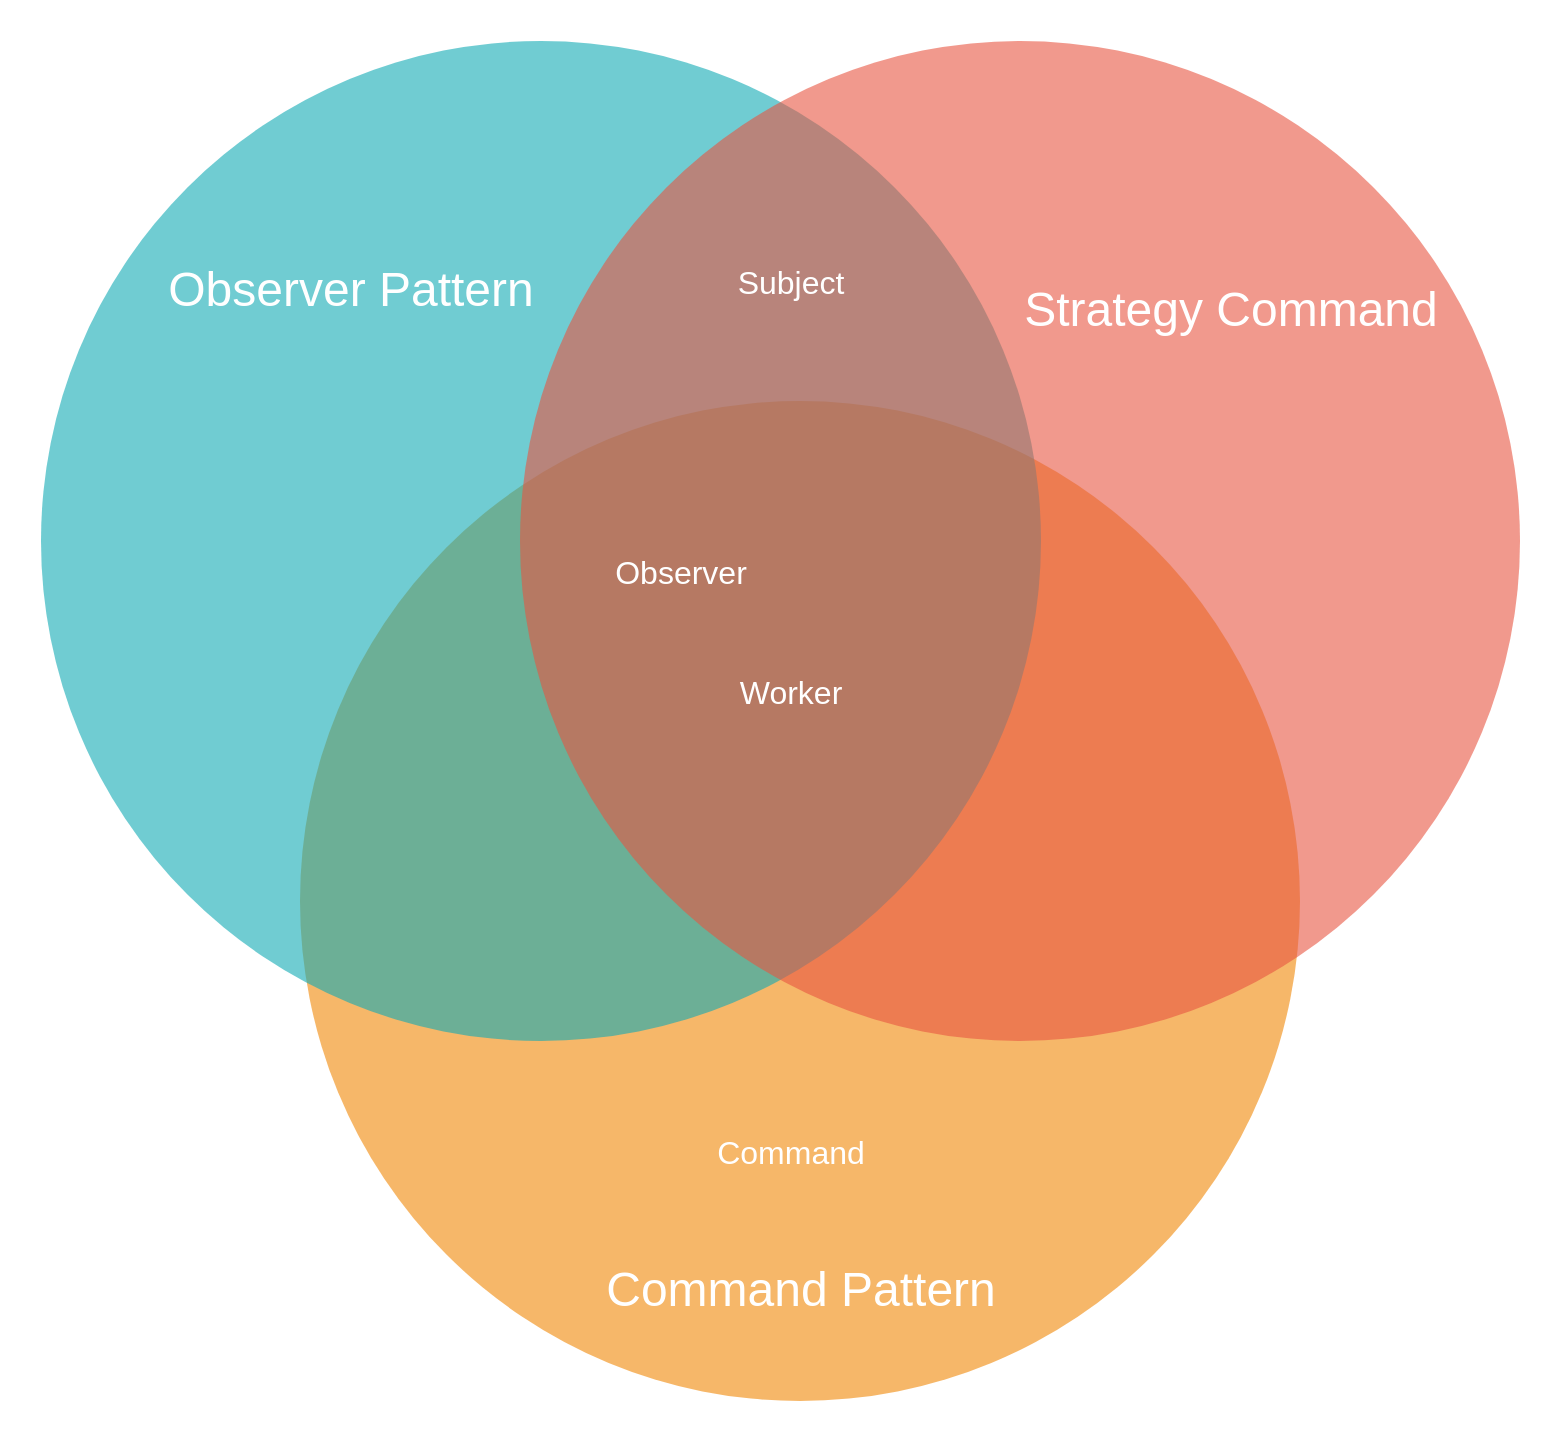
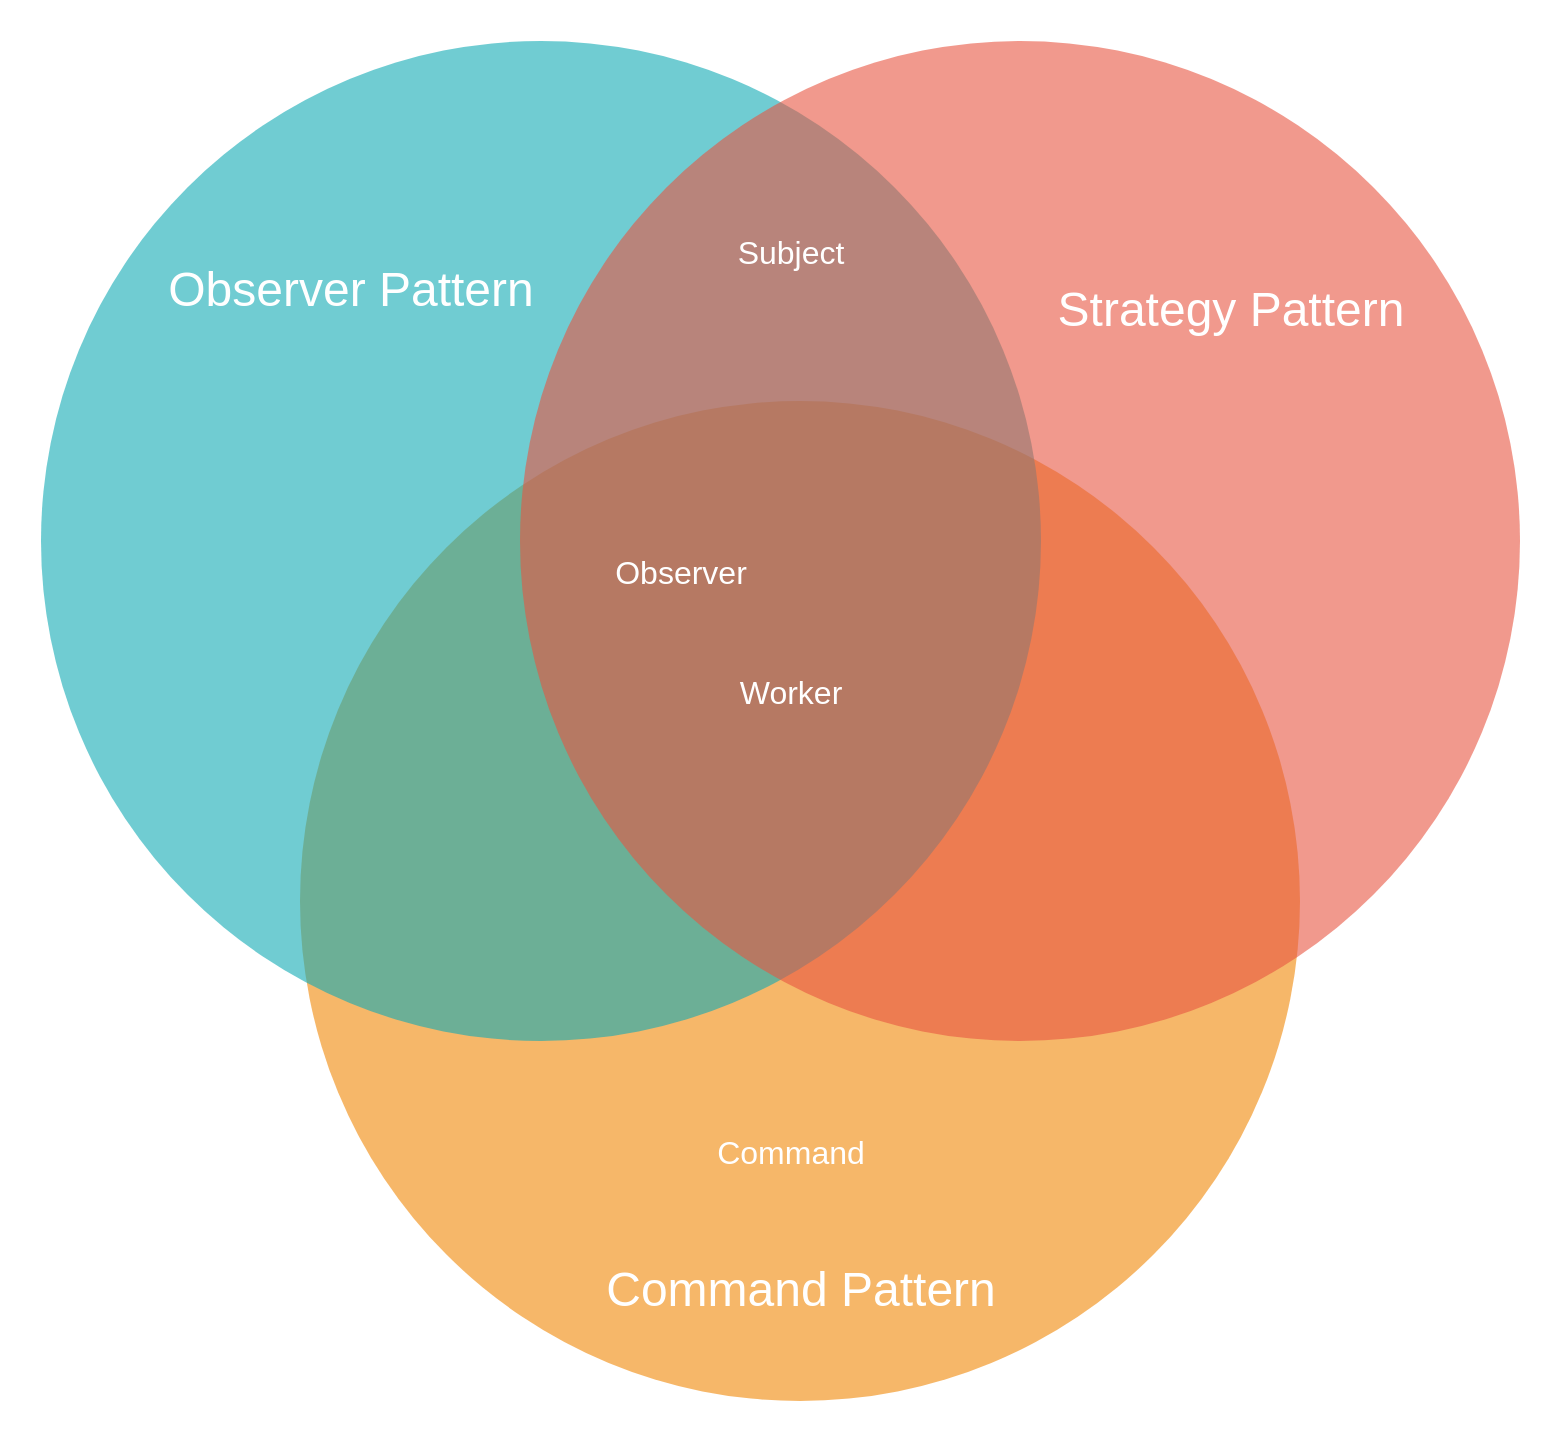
node "Subject": moved (791, 291) -> (791, 261)
node "Strategy Command": label "Strategy Command" -> "Strategy Pattern"
